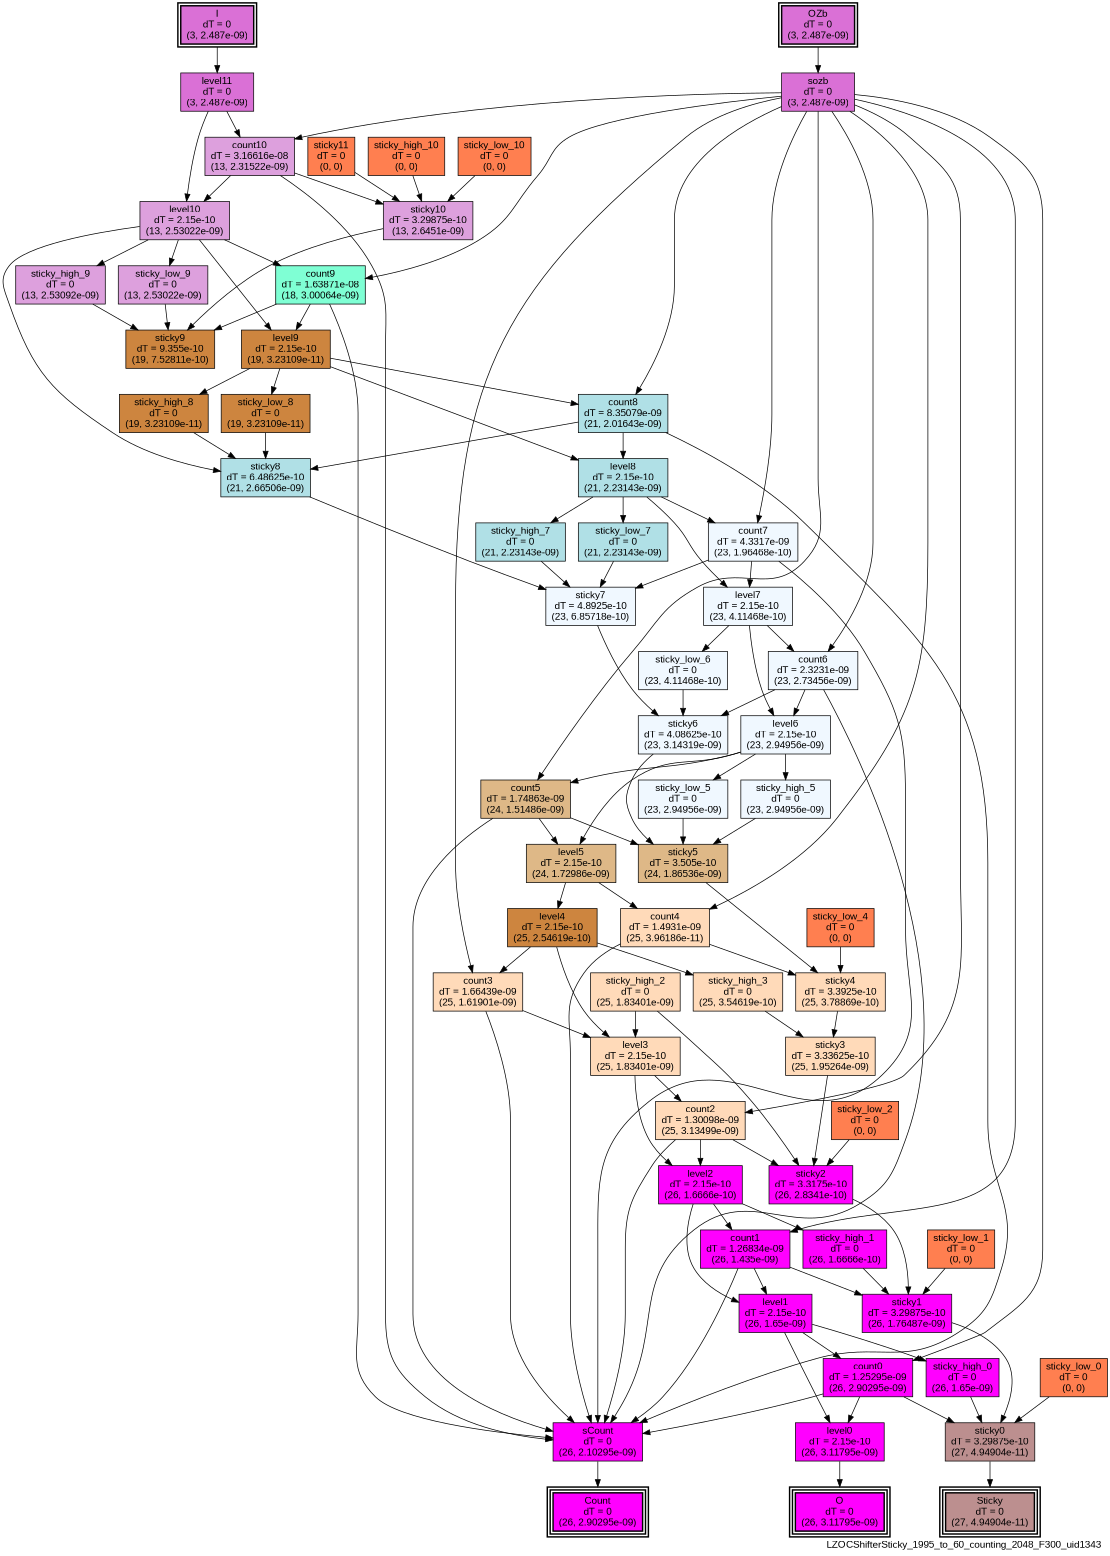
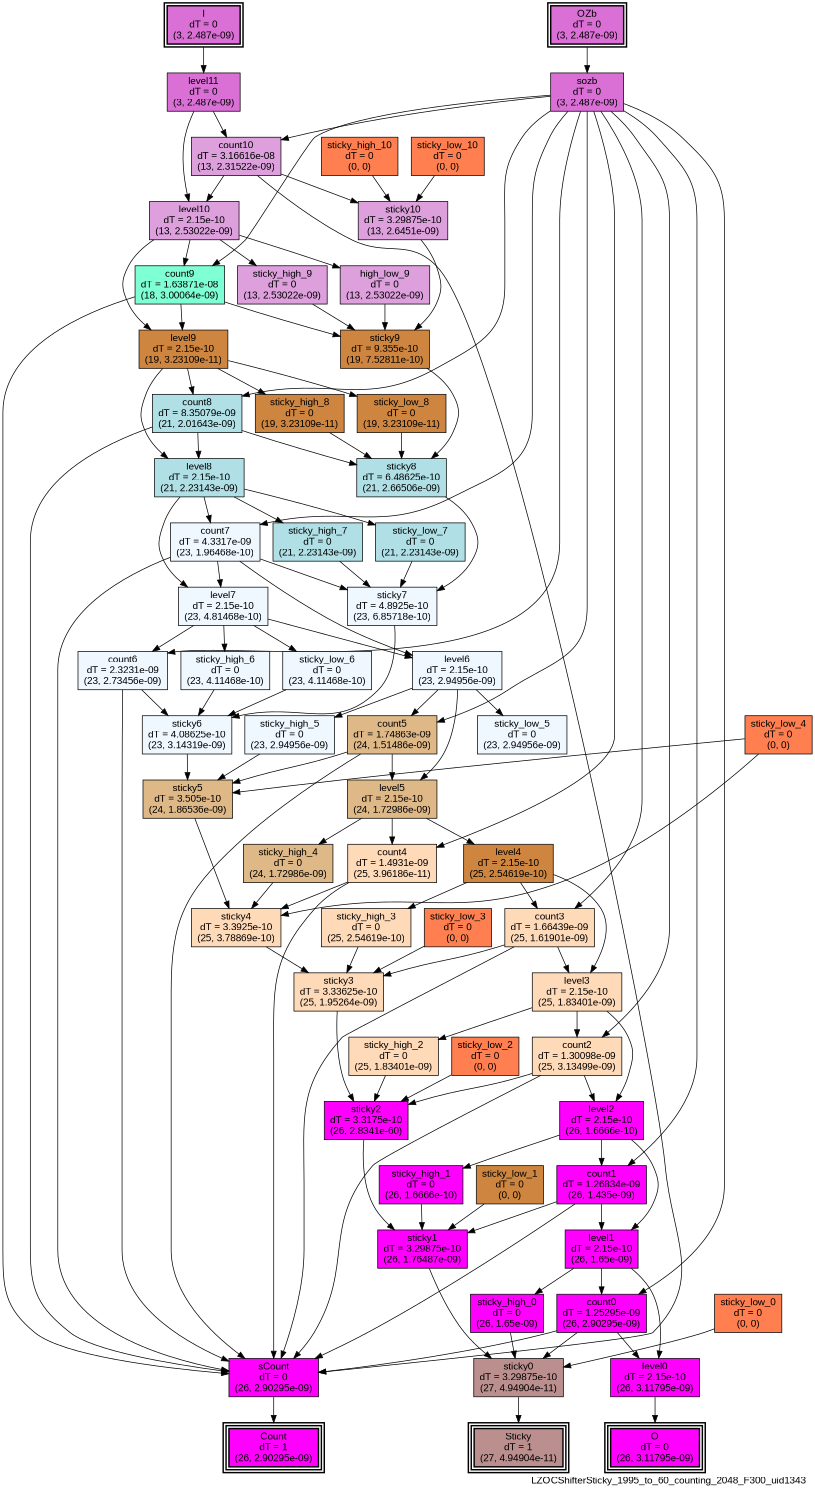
node "sticky11 dT = 0 (0, 0)": removed
node "sticky_high_9 dT = 0 (13, 2.53092e-09)": label "sticky_high_9 dT = 0 (13, 2.53092e-09)" -> "sticky_high_9 dT = 0 (13, 2.53022e-09)"
node "sticky_low_9 dT = 0 (13, 2.53022e-09)": label "sticky_low_9 dT = 0 (13, 2.53022e-09)" -> "high_low_9 dT = 0 (13, 2.53022e-09)"
edge "level10 dT = 2.15e-10 (13, 2.53022e-09)" -> "sticky8 dT = 6.48625e-10 (21, 2.66506e-09)": now "sticky9 dT = 9.355e-10 (19, 7.52811e-10)" -> "sticky8 dT = 6.48625e-10 (21, 2.66506e-09)"
node "level7 dT = 2.15e-10 (23, 4.11468e-10)": label "level7 dT = 2.15e-10 (23, 4.11468e-10)" -> "level7 dT = 2.15e-10 (23, 4.81468e-10)"
node "sticky_high_6 dT = 0 (23, 4.11468e-10)": added
edge "count6 dT = 2.3231e-09 (23, 2.73456e-09)" -> "level6 dT = 2.15e-10 (23, 2.94956e-09)": now "count7 dT = 4.3317e-09 (23, 1.96468e-10)" -> "level6 dT = 2.15e-10 (23, 2.94956e-09)"
edge "sticky_low_5 dT = 0 (23, 2.94956e-09)" -> "sticky5 dT = 3.505e-10 (24, 1.86536e-09)": now "sticky_low_4 dT = 0 (0, 0)" -> "sticky5 dT = 3.505e-10 (24, 1.86536e-09)"
node "sticky_high_4 dT = 0 (24, 1.72986e-09)": added
node "sticky_low_3 dT = 0 (0, 0)": added
edge "count3 dT = 1.66439e-09 (25, 1.61901e-09)" -> "sticky3 dT = 3.33625e-10 (25, 1.95264e-09)": added
node "sticky_high_3 dT = 0 (25, 3.54619e-10)": label "sticky_high_3 dT = 0 (25, 3.54619e-10)" -> "sticky_high_3 dT = 0 (25, 2.54619e-10)"
edge "sticky_high_2 dT = 0 (25, 1.83401e-09)" -> "level3 dT = 2.15e-10 (25, 1.83401e-09)": reversed
node "sticky2 dT = 3.3175e-10 (26, 2.8341e-10)": label "sticky2 dT = 3.3175e-10 (26, 2.8341e-10)" -> "sticky2 dT = 3.3175e-10 (26, 2.8341e-60)"
node "sticky_low_1 dT = 0 (0, 0)": fillcolor coral -> peru
node "sCount dT = 0 (26, 2.10295e-09)": label "sCount dT = 0 (26, 2.10295e-09)" -> "sCount dT = 0 (26, 2.90295e-09)"
node "Count dT = 0 (26, 2.90295e-09)": label "Count dT = 0 (26, 2.90295e-09)" -> "Count dT = 1 (26, 2.90295e-09)"
node "Sticky dT = 0 (27, 4.94904e-11)": label "Sticky dT = 0 (27, 4.94904e-11)" -> "Sticky dT = 1 (27, 4.94904e-11)"
